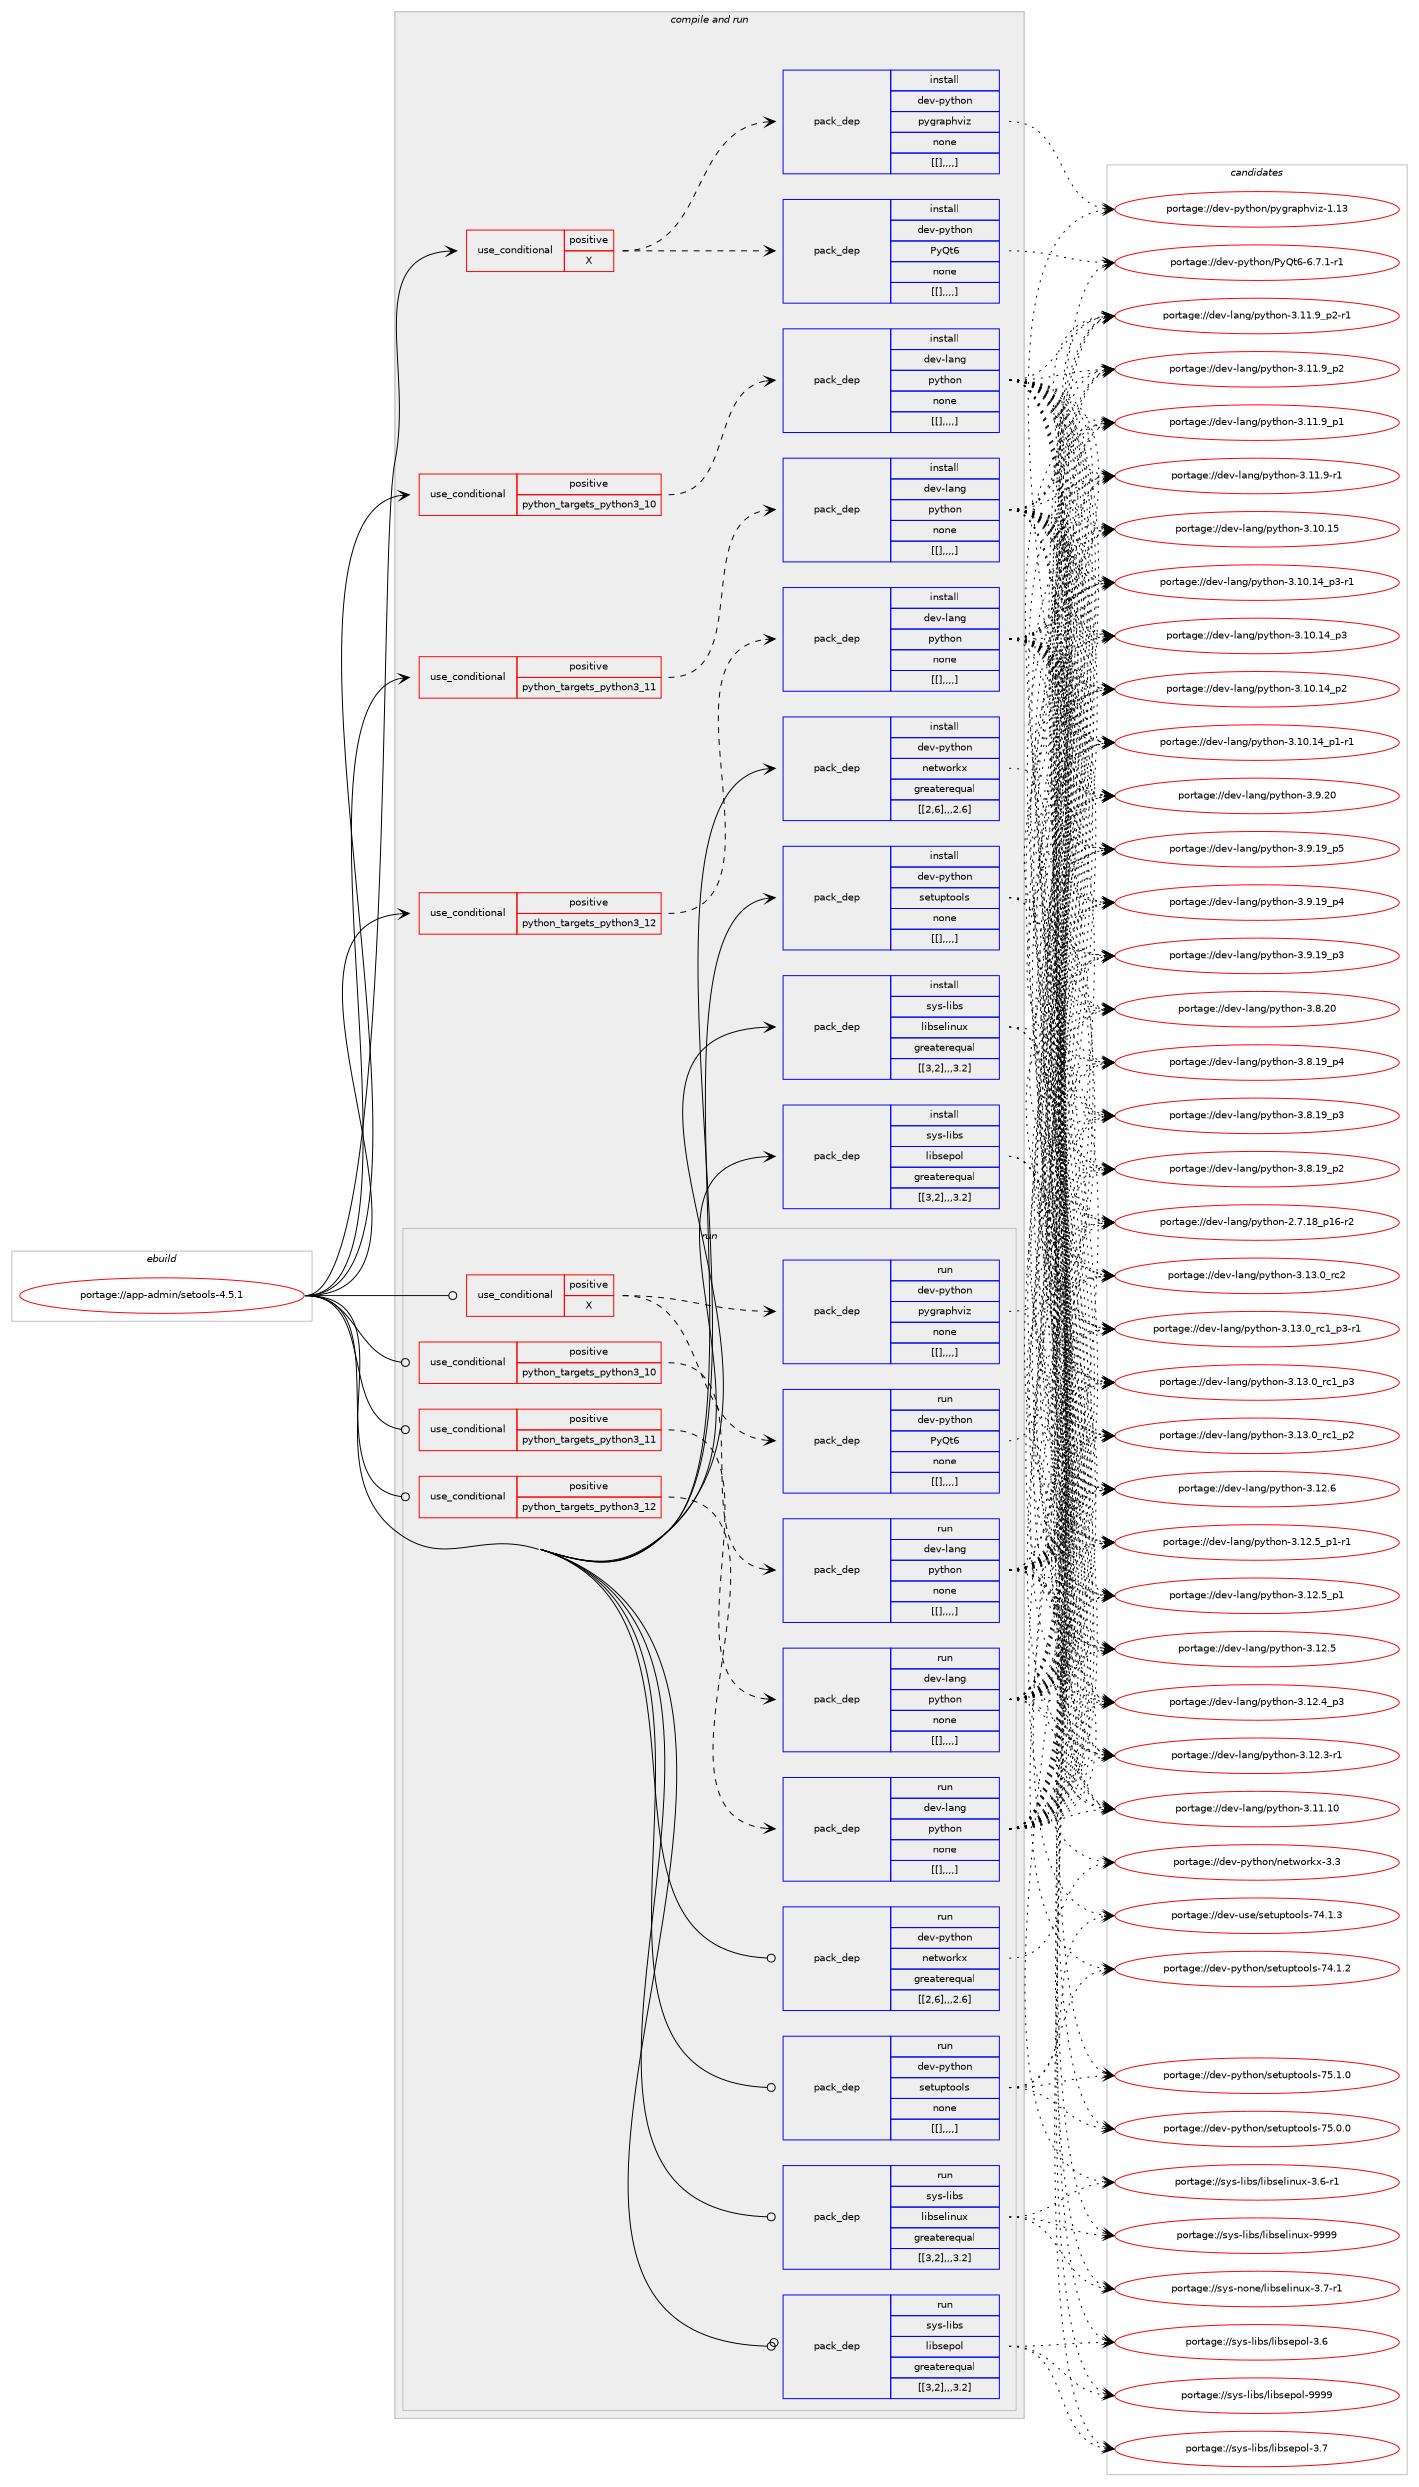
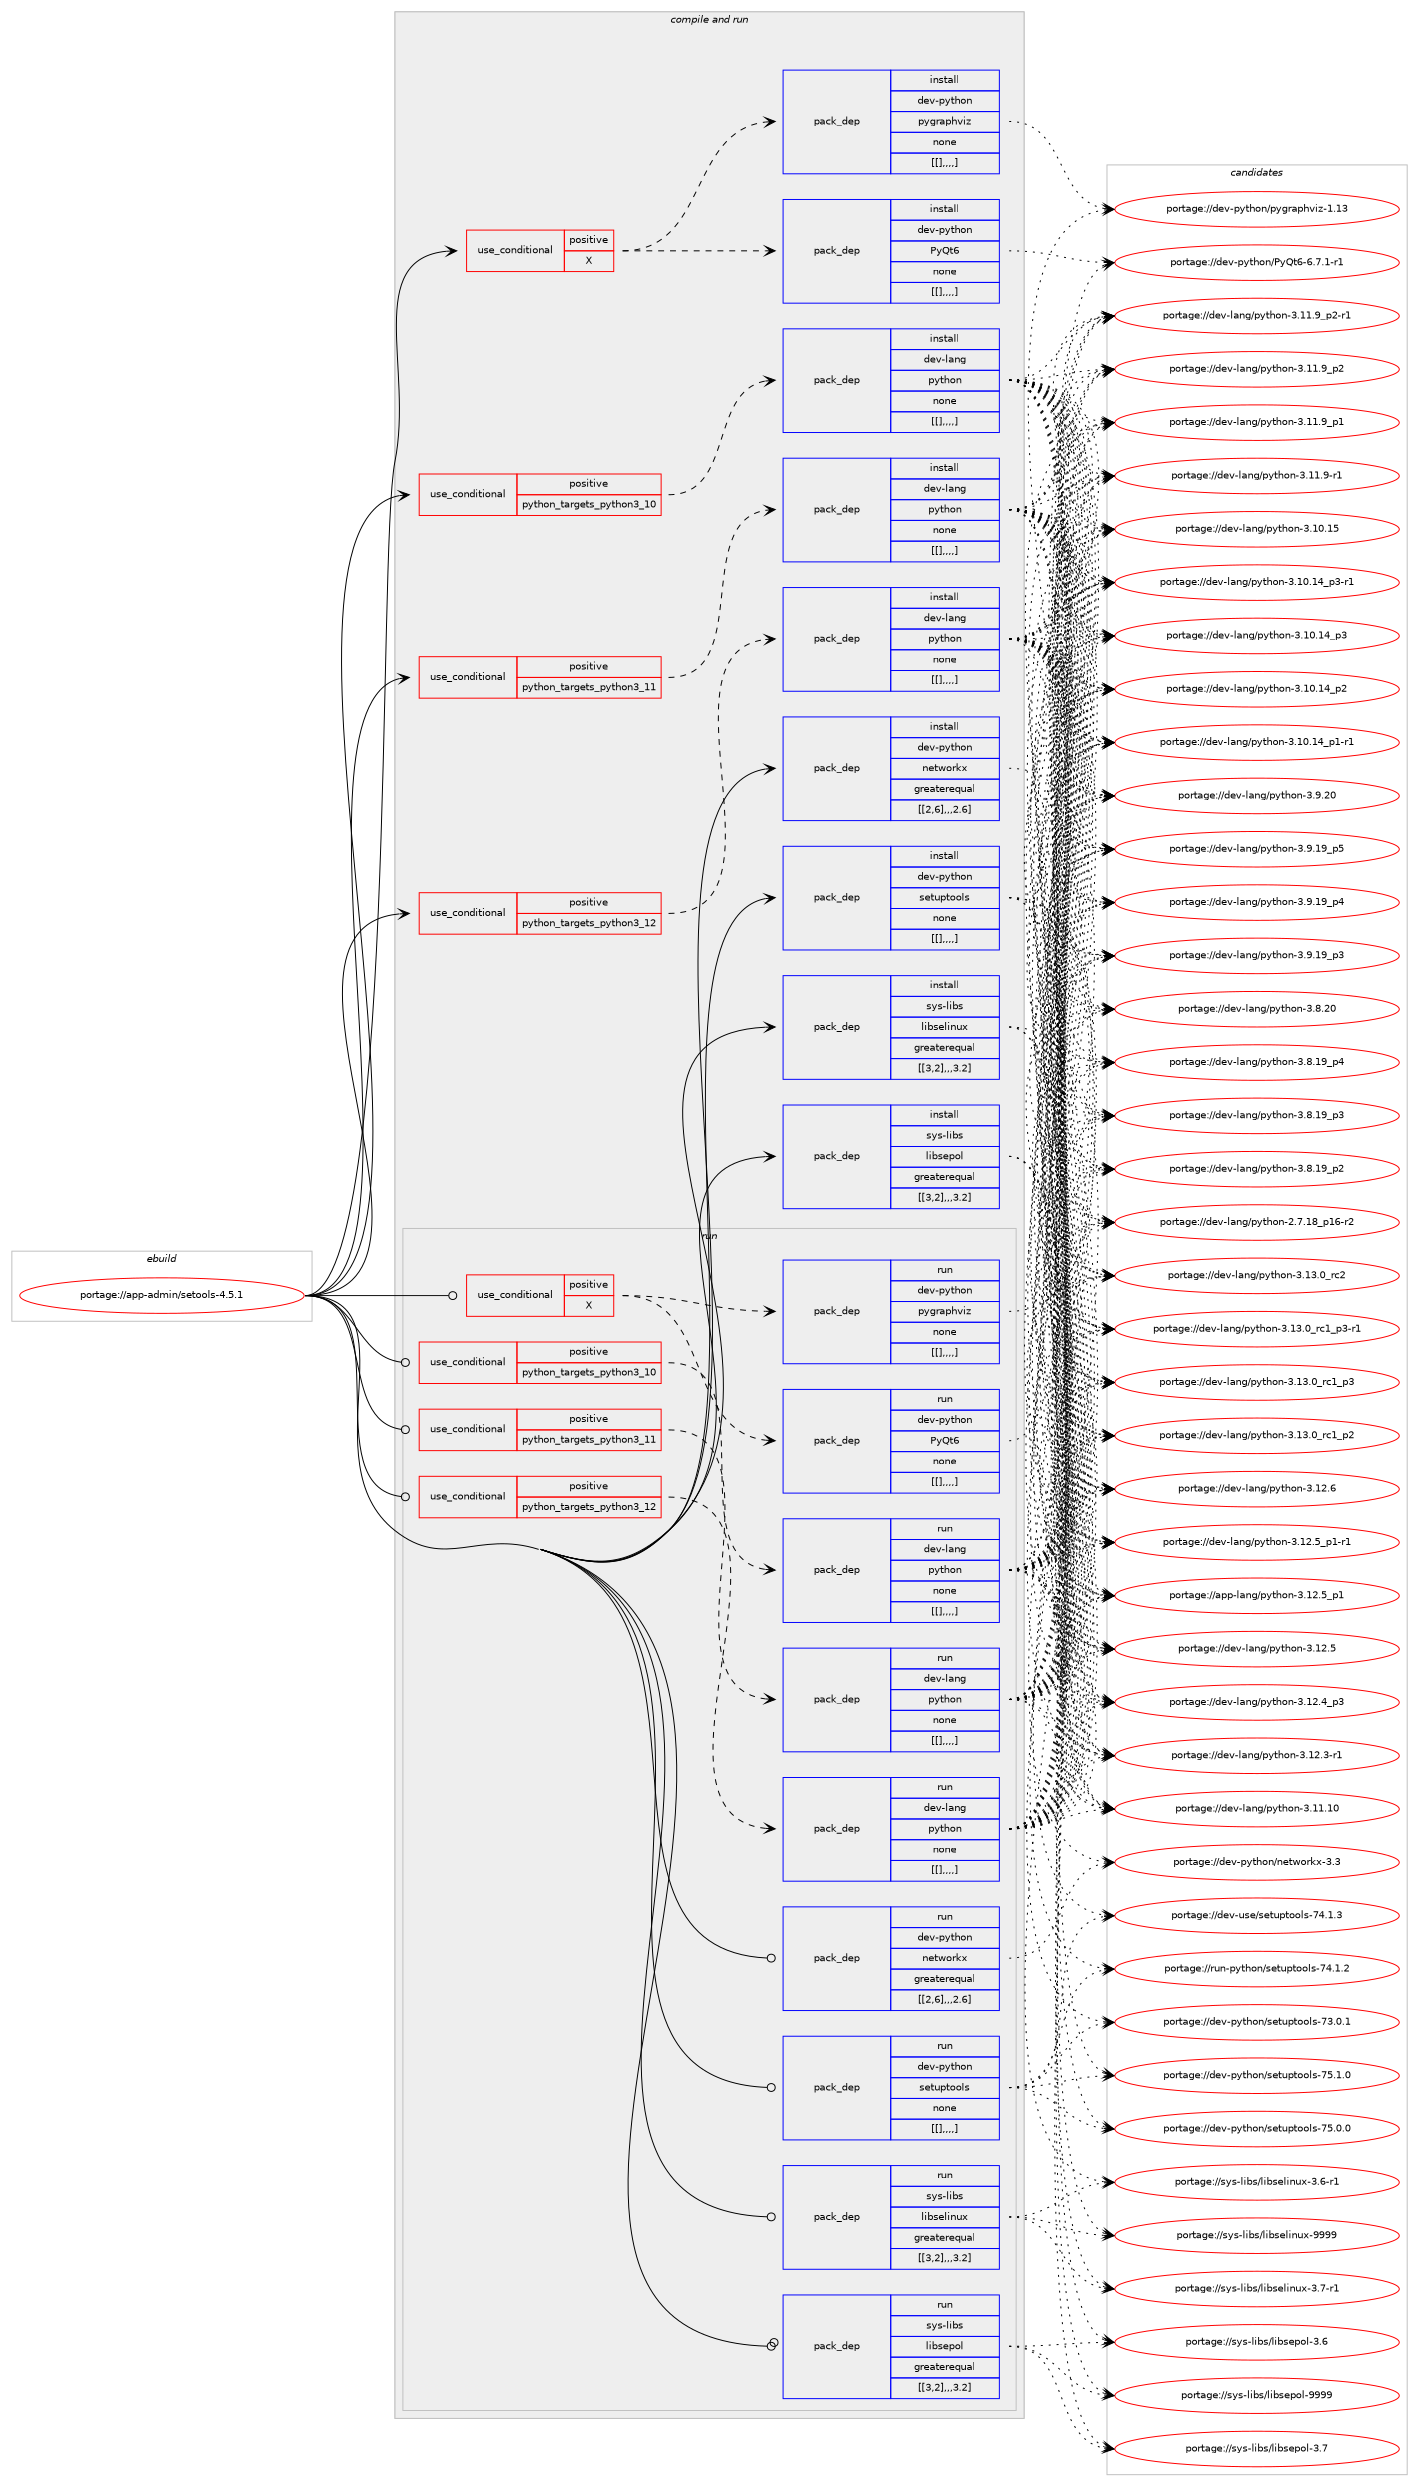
node "portage://dev-lang/python-3.12.5_p1": label "portage://dev-lang/python-3.12.5_p1" -> "portage://app-lang/python-3.12.5_p1"
node "portage://dev-python/setuptools-74.1.2": label "portage://dev-python/setuptools-74.1.2" -> "portage://run-python/setuptools-74.1.2"
node "portage://dev-python/setuptools-73.0.1": added
node "portage://sys-none/libselinux-3.7-r1": label "portage://sys-none/libselinux-3.7-r1" -> "portage://sys-libs/libselinux-3.7-r1"
